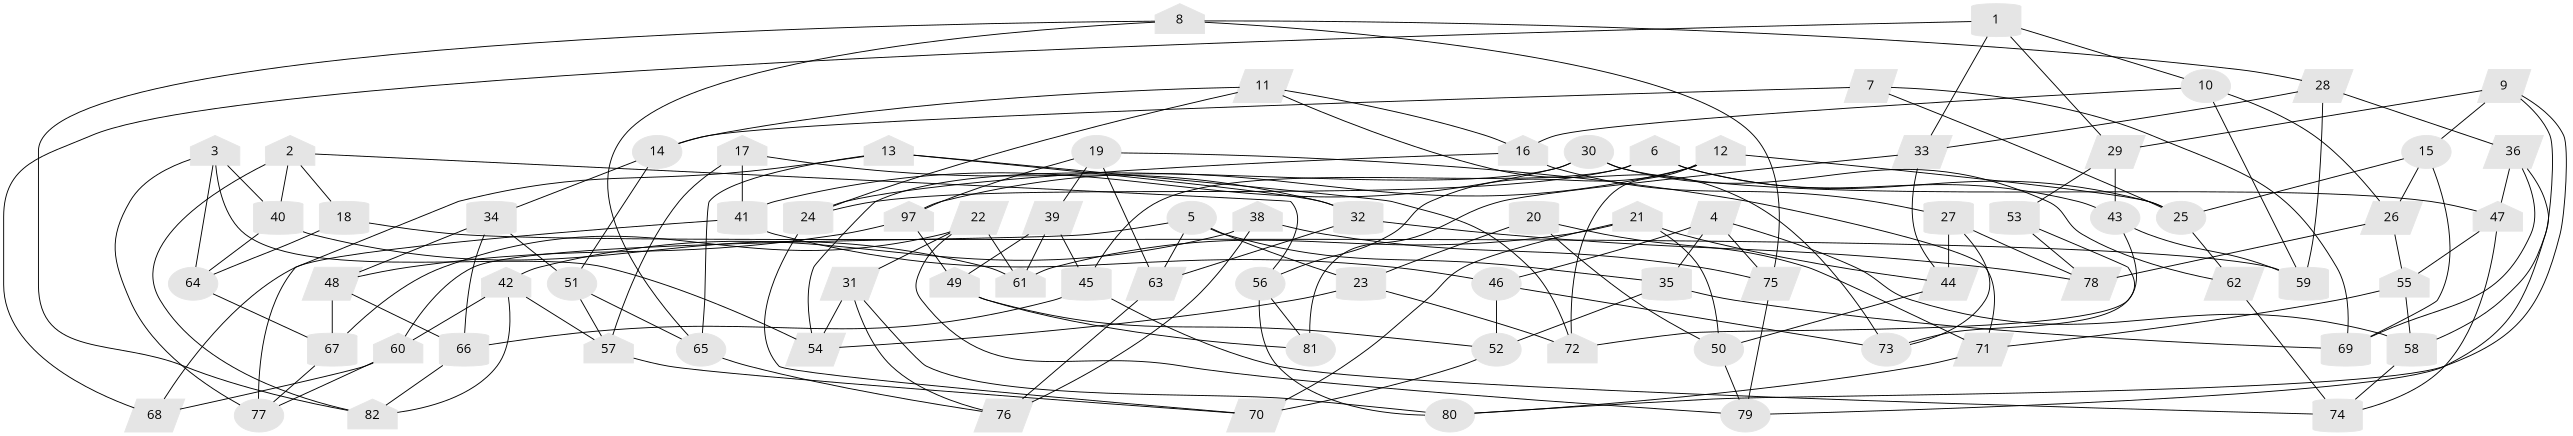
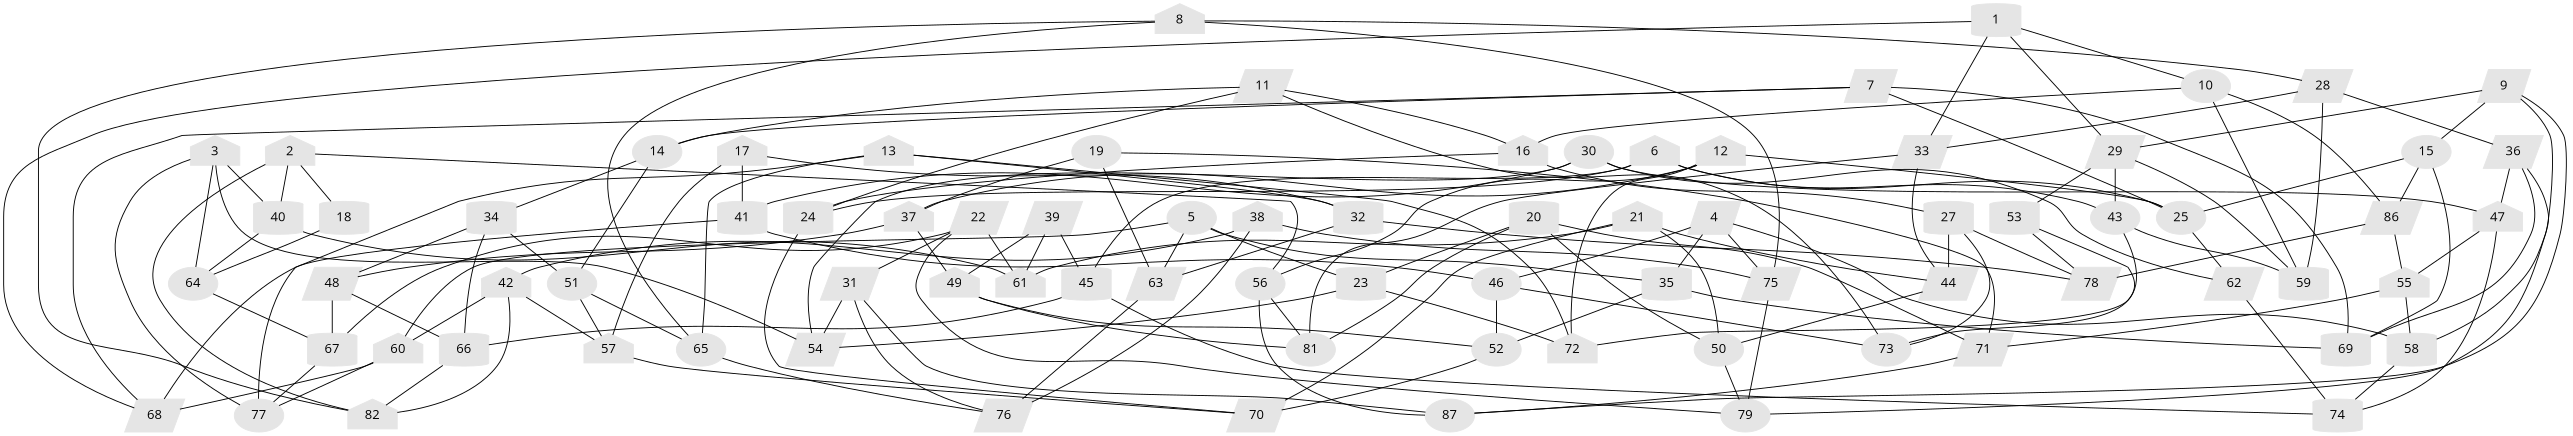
edge "7" -- "68": added
edge "19" -- "39": removed
node "97": label "97" -> "37"
node "26": label "26" -> "86"
edge "18" -- "59": now "29" -- "59"
edge "20" -- "81": added
node "80": label "80" -> "87"
